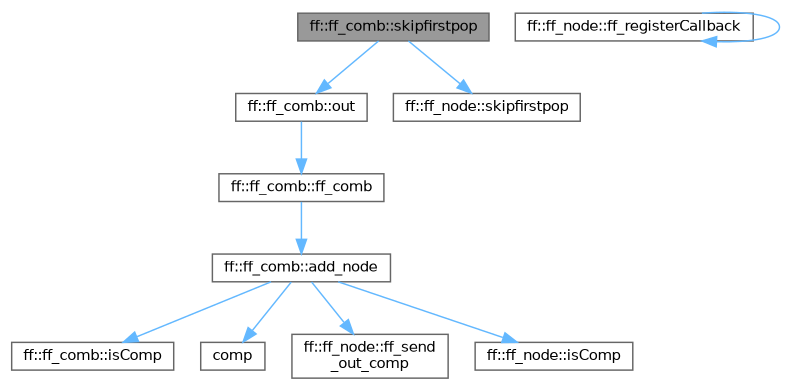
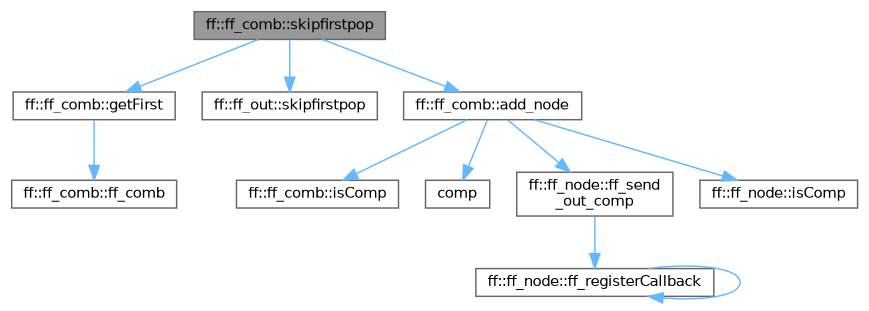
node "ff::ff_comb::out": label "ff::ff_comb::out" -> "ff::ff_comb::getFirst"
node "ff::ff_node::skipfirstpop": label "ff::ff_node::skipfirstpop" -> "ff::ff_out::skipfirstpop"
edge "ff::ff_comb::ff_comb" -> "ff::ff_comb::add_node": now "ff::ff_comb::skipfirstpop" -> "ff::ff_comb::add_node"
edge "ff::ff_node::ff_send _out_comp" -> "ff::ff_node::ff_registerCallback": added
